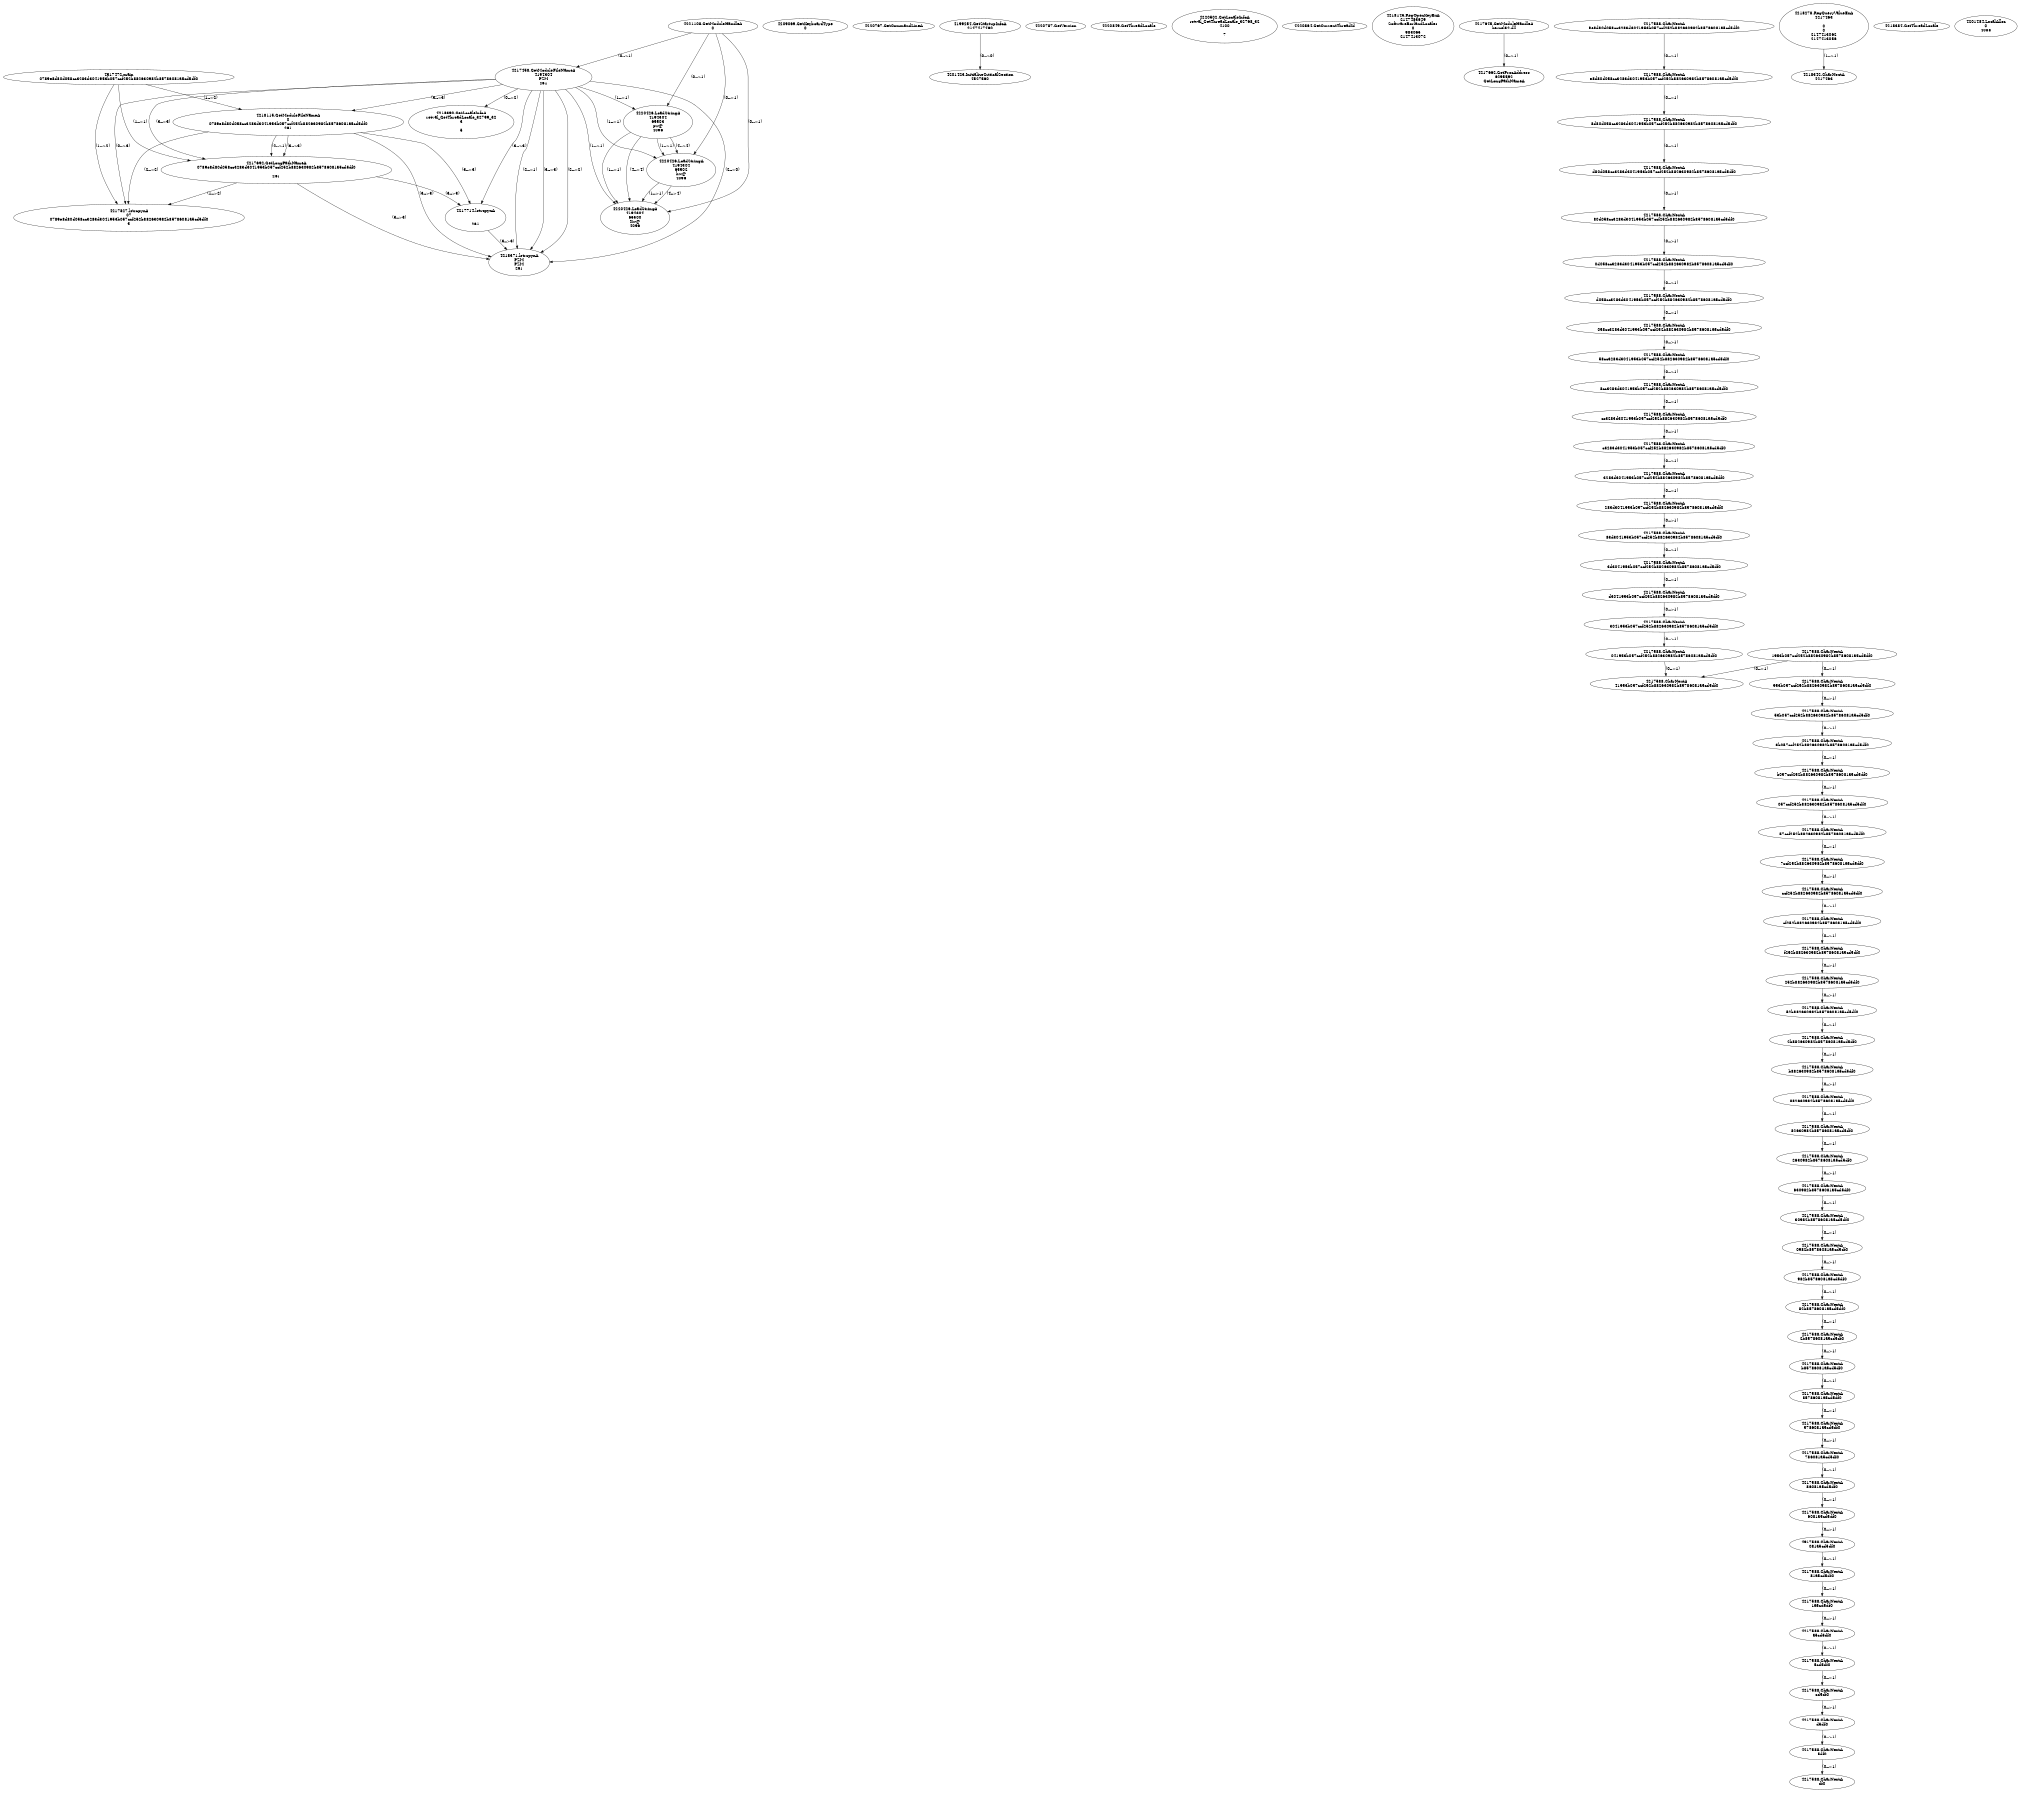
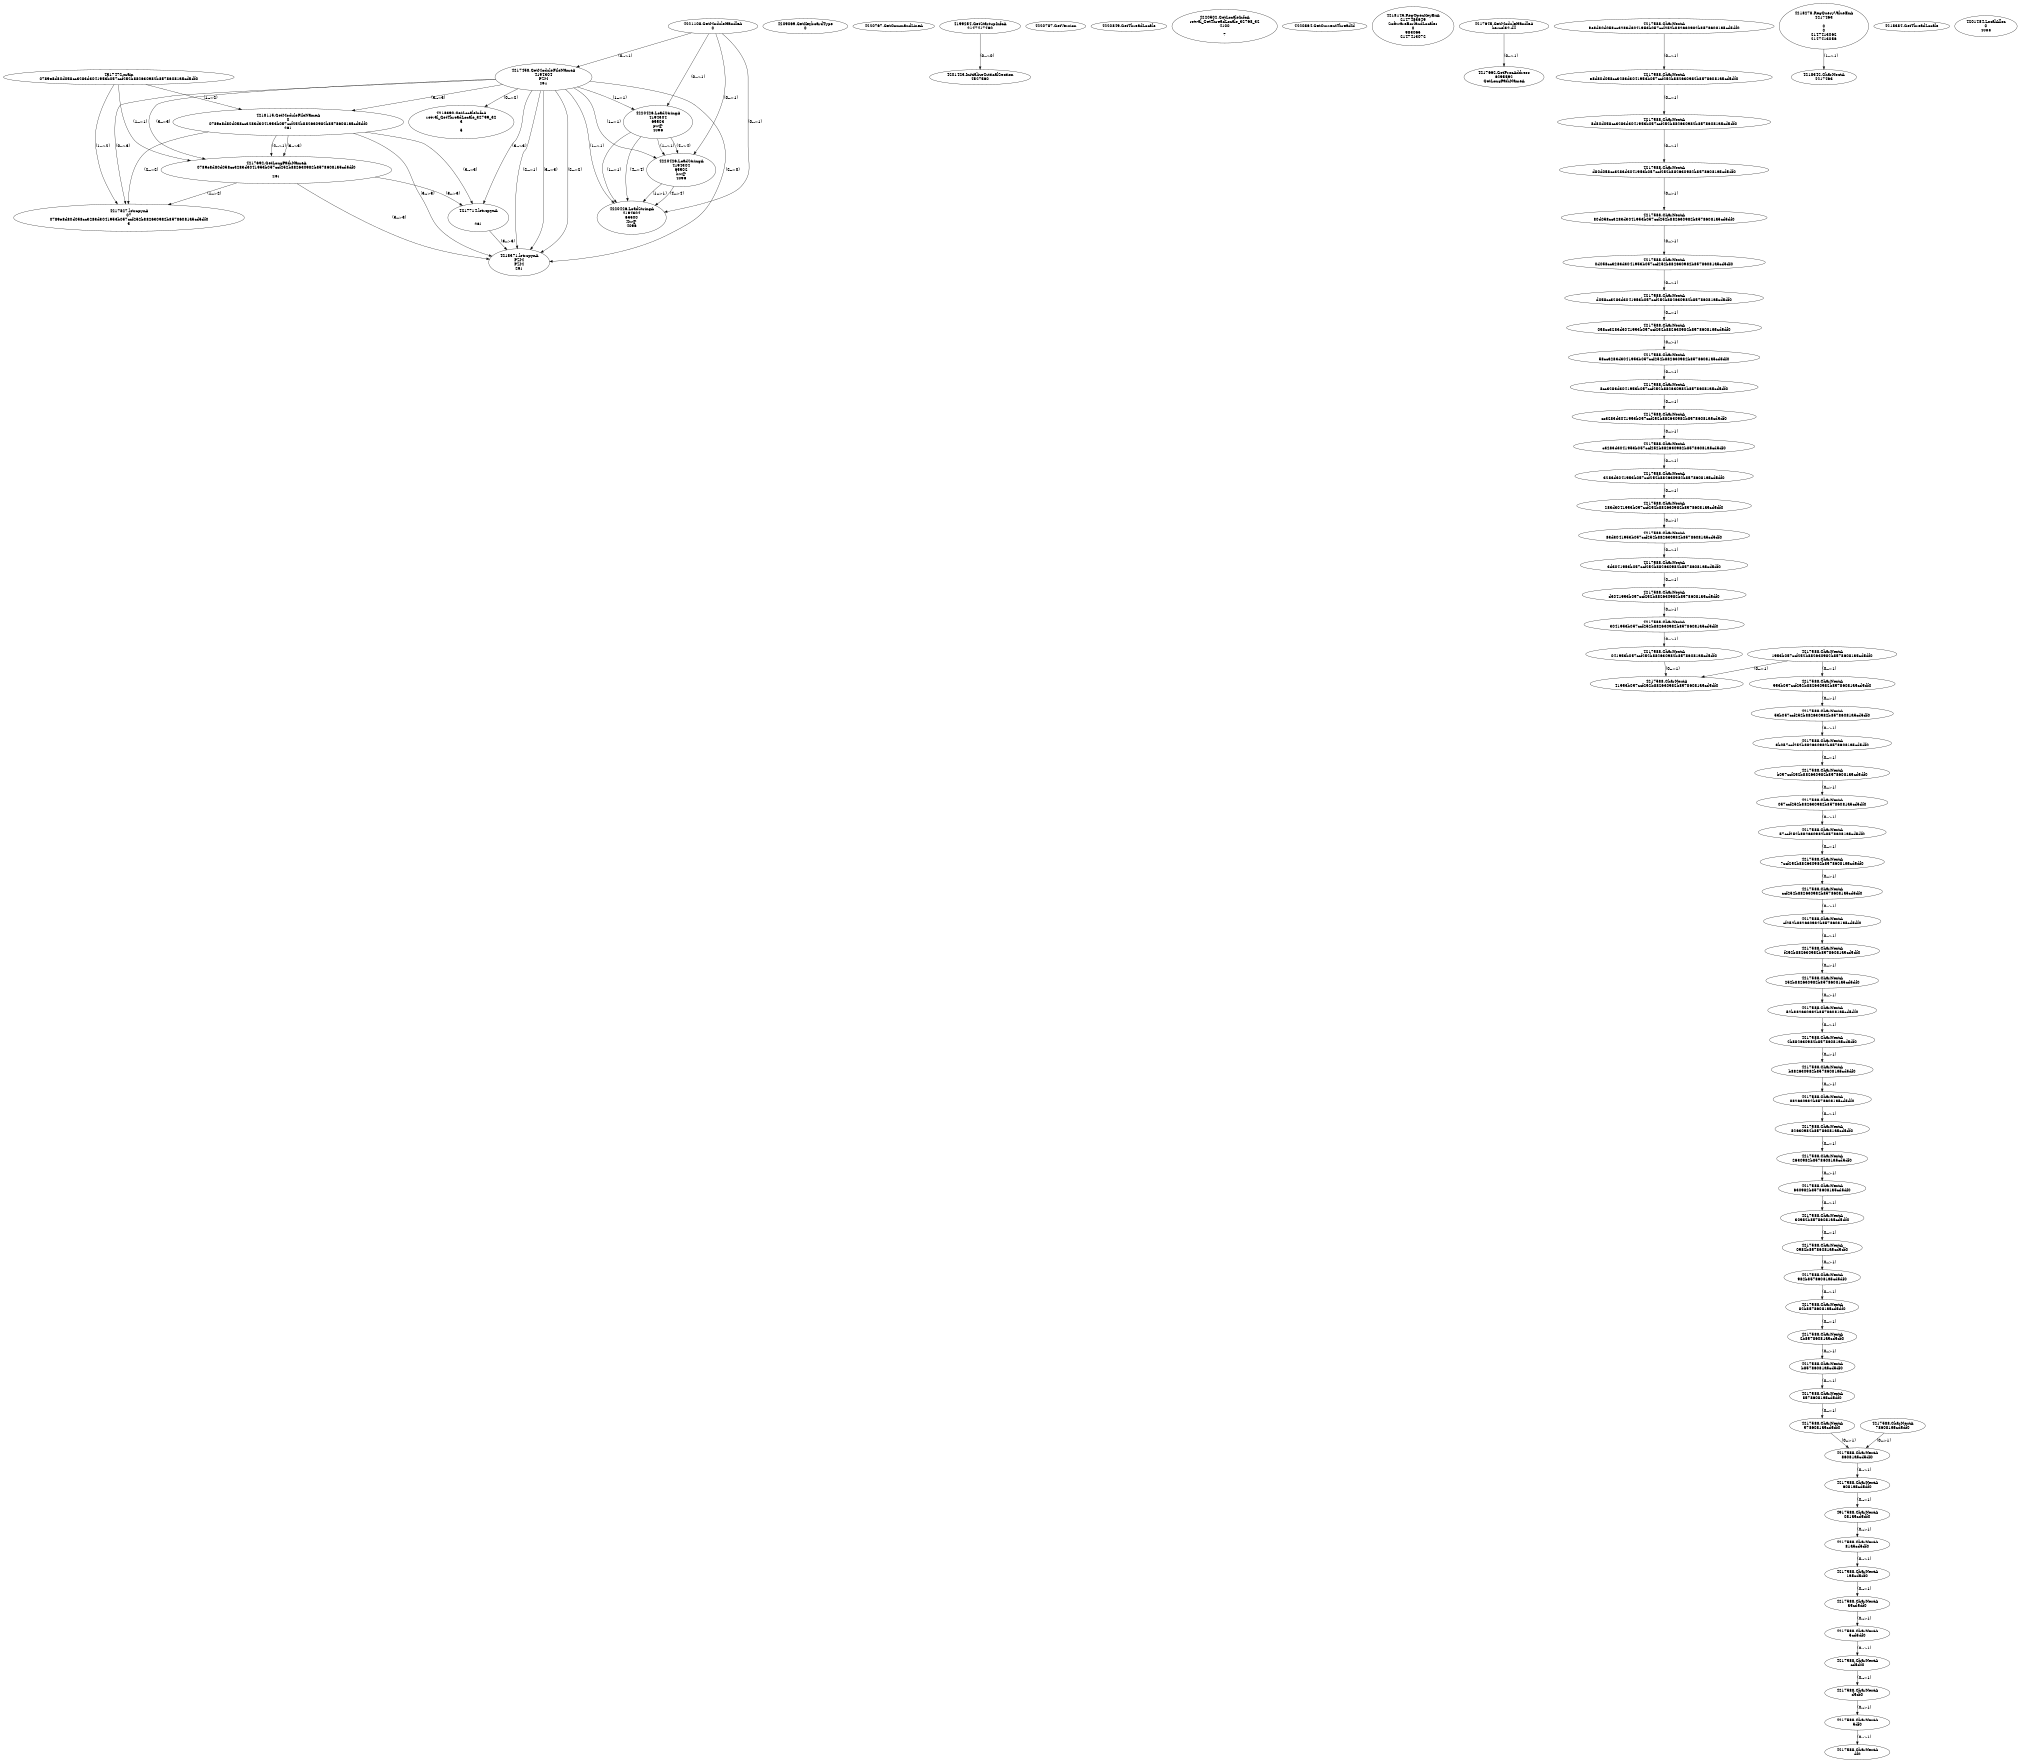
edge "4217588.CharNextA 5786081a5cd5df0" -> "4217588.CharNextA 786081a5cd5df0": now "4217588.CharNextA 5786081a5cd5df0" -> "4217588.CharNextA 86081a5cd5df0"
